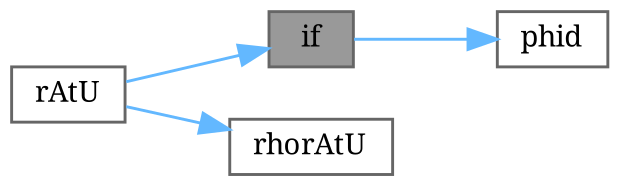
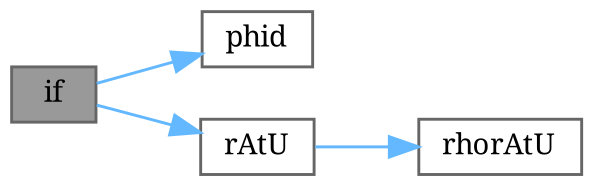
edge "rAtU" -> "if": reversed
